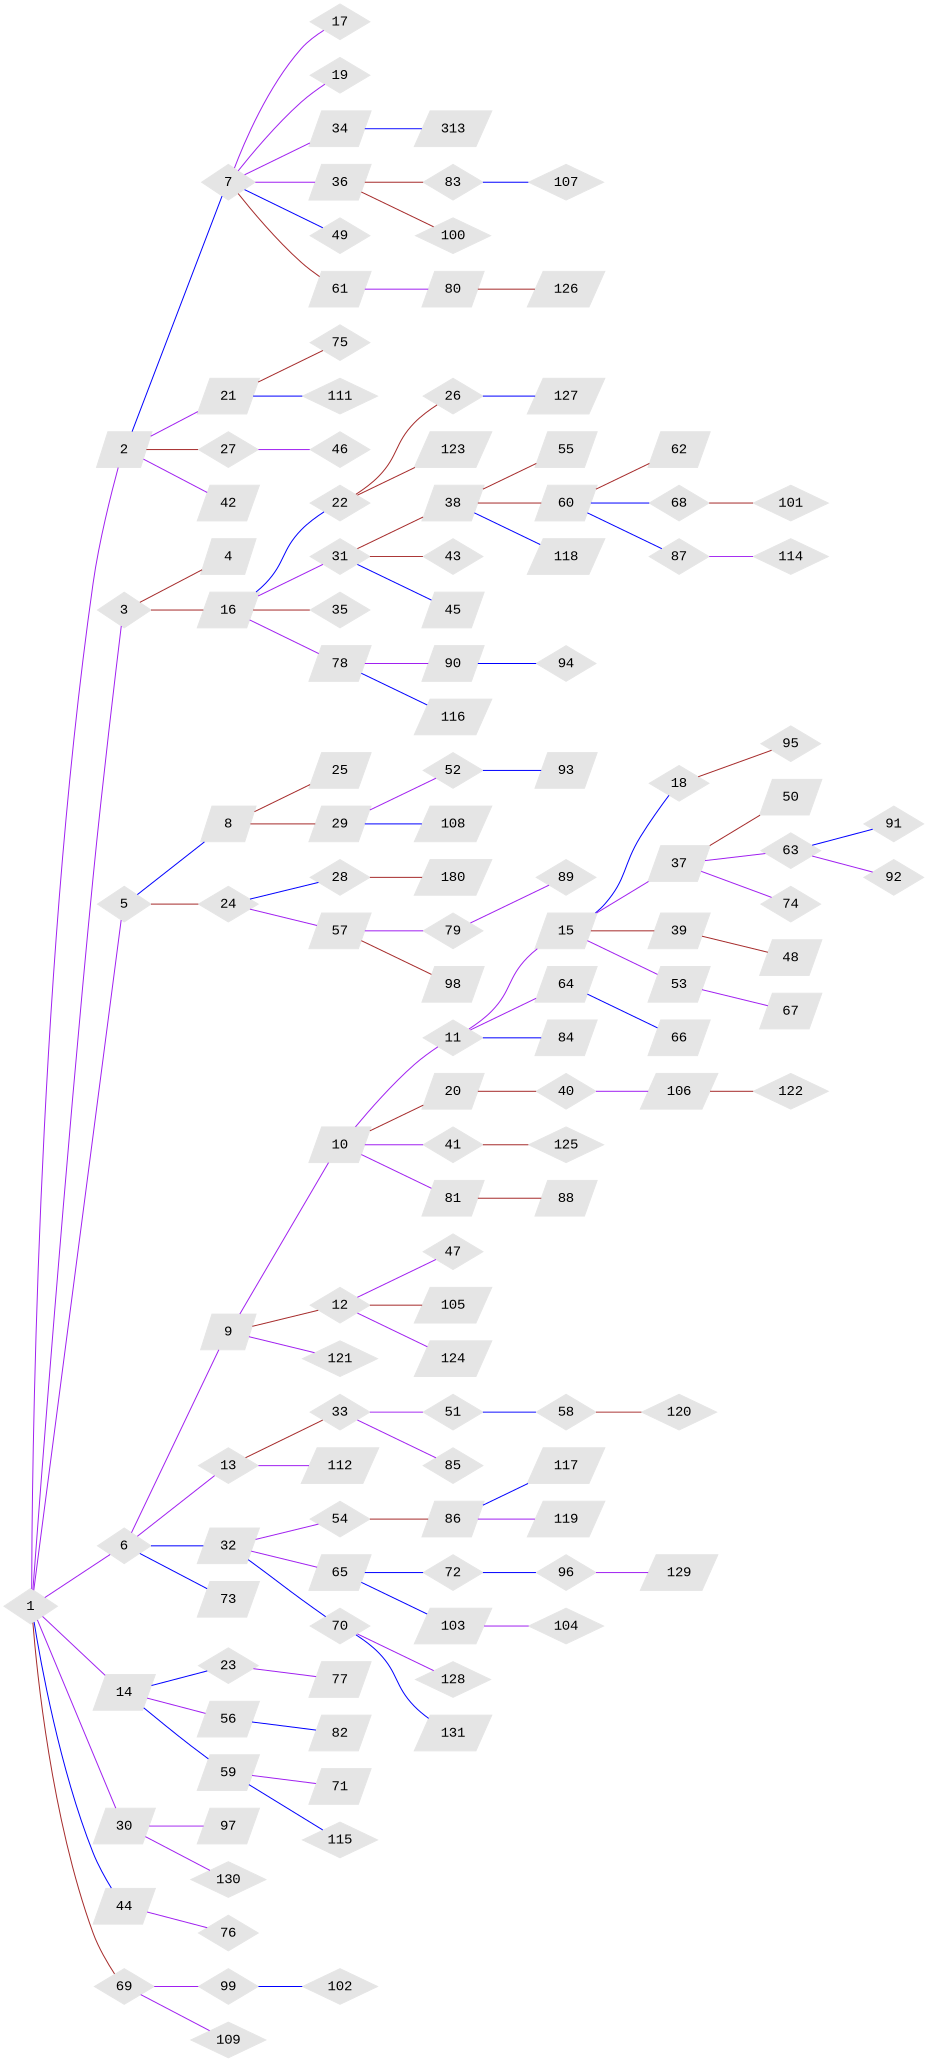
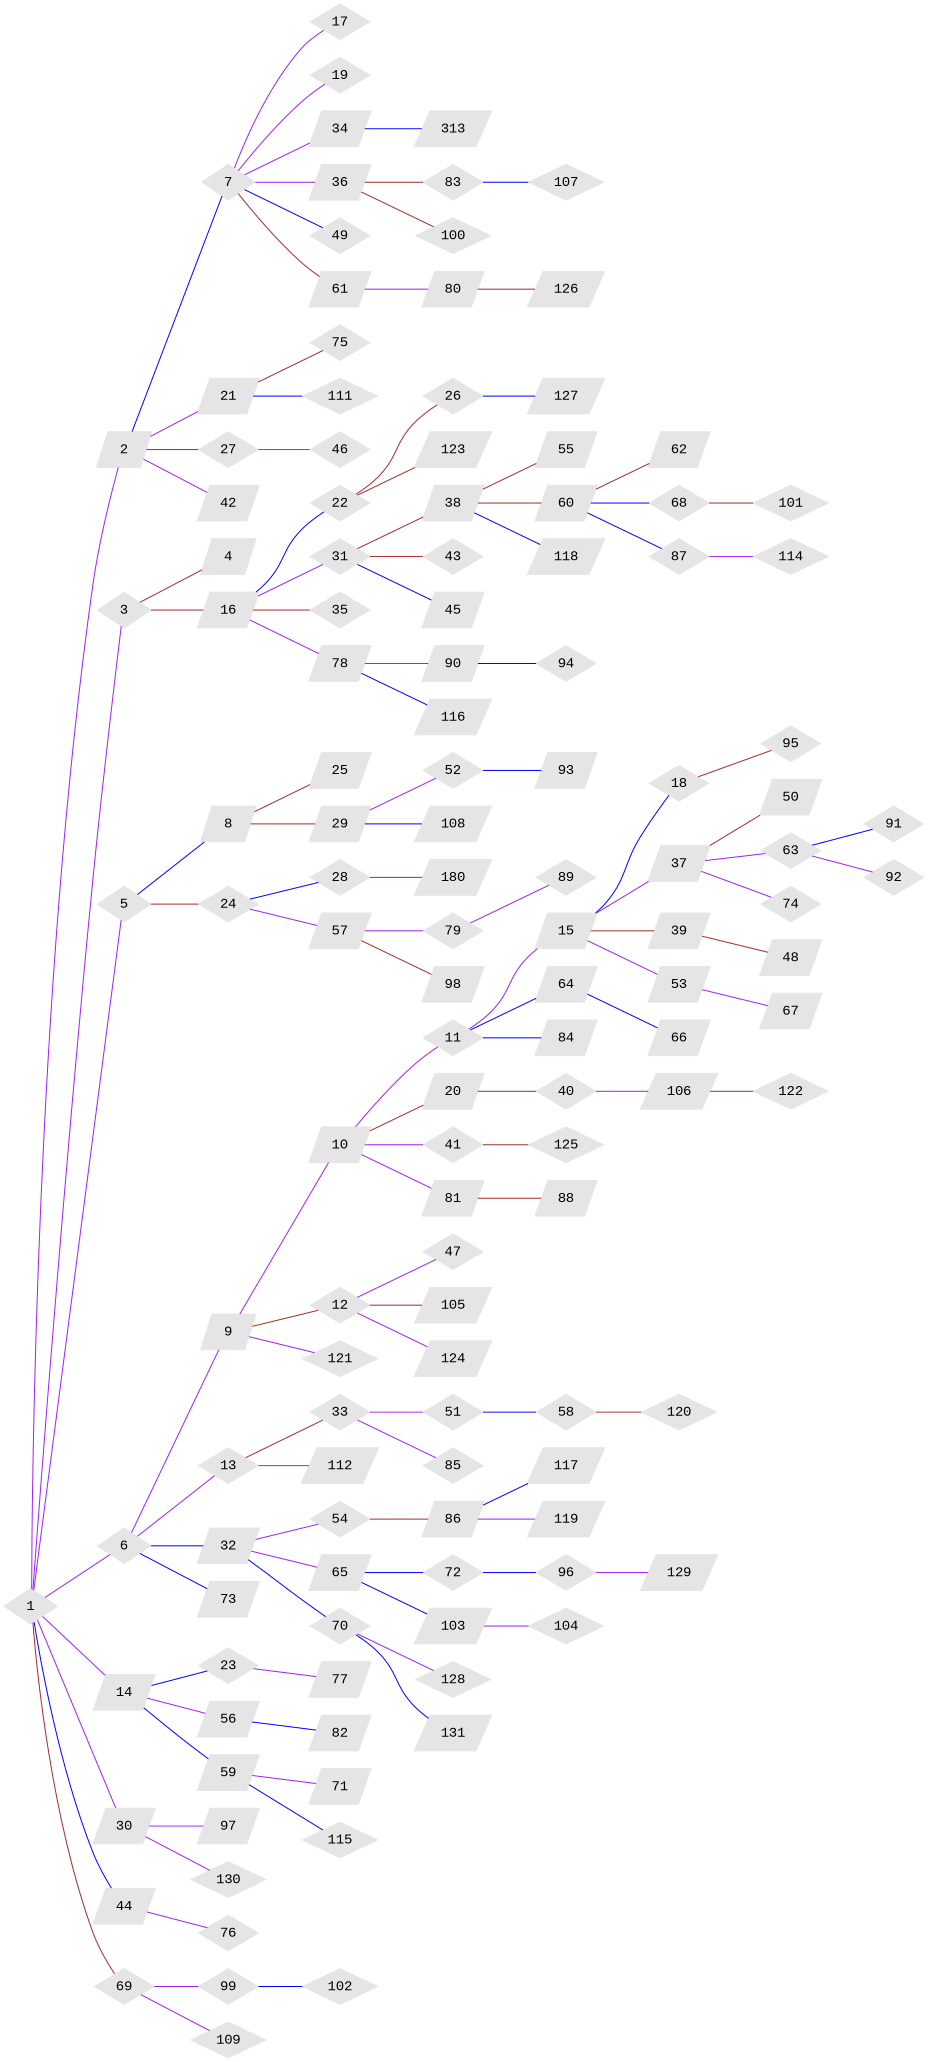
edge "64" -- "11": color purple -> blue
